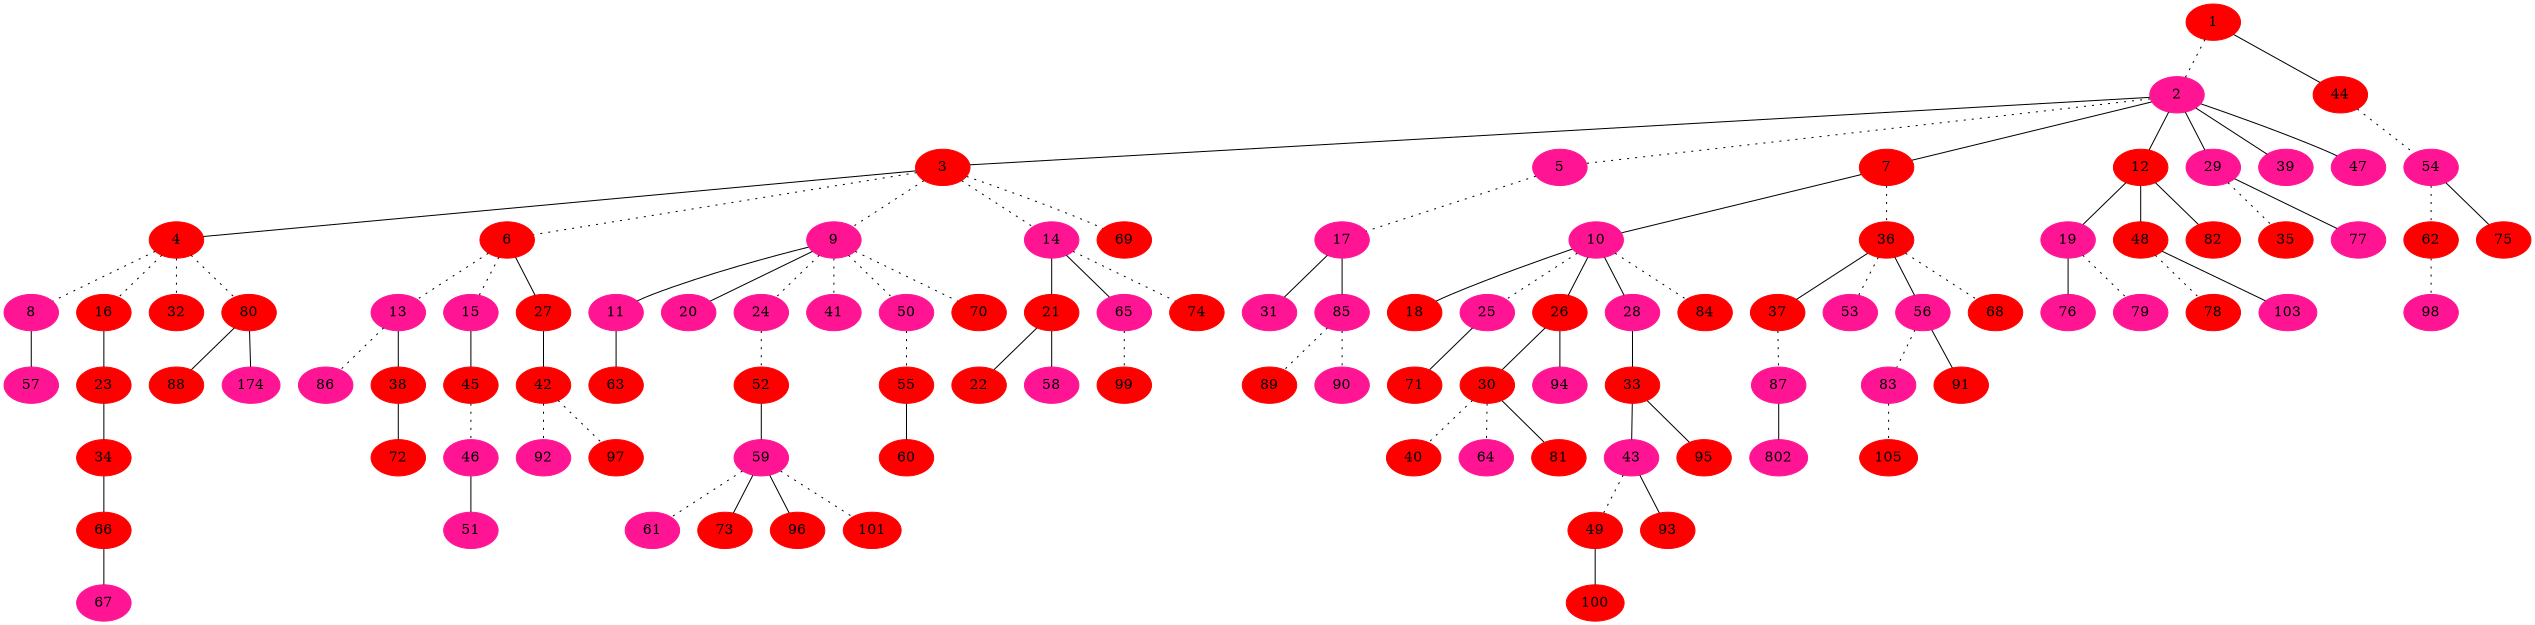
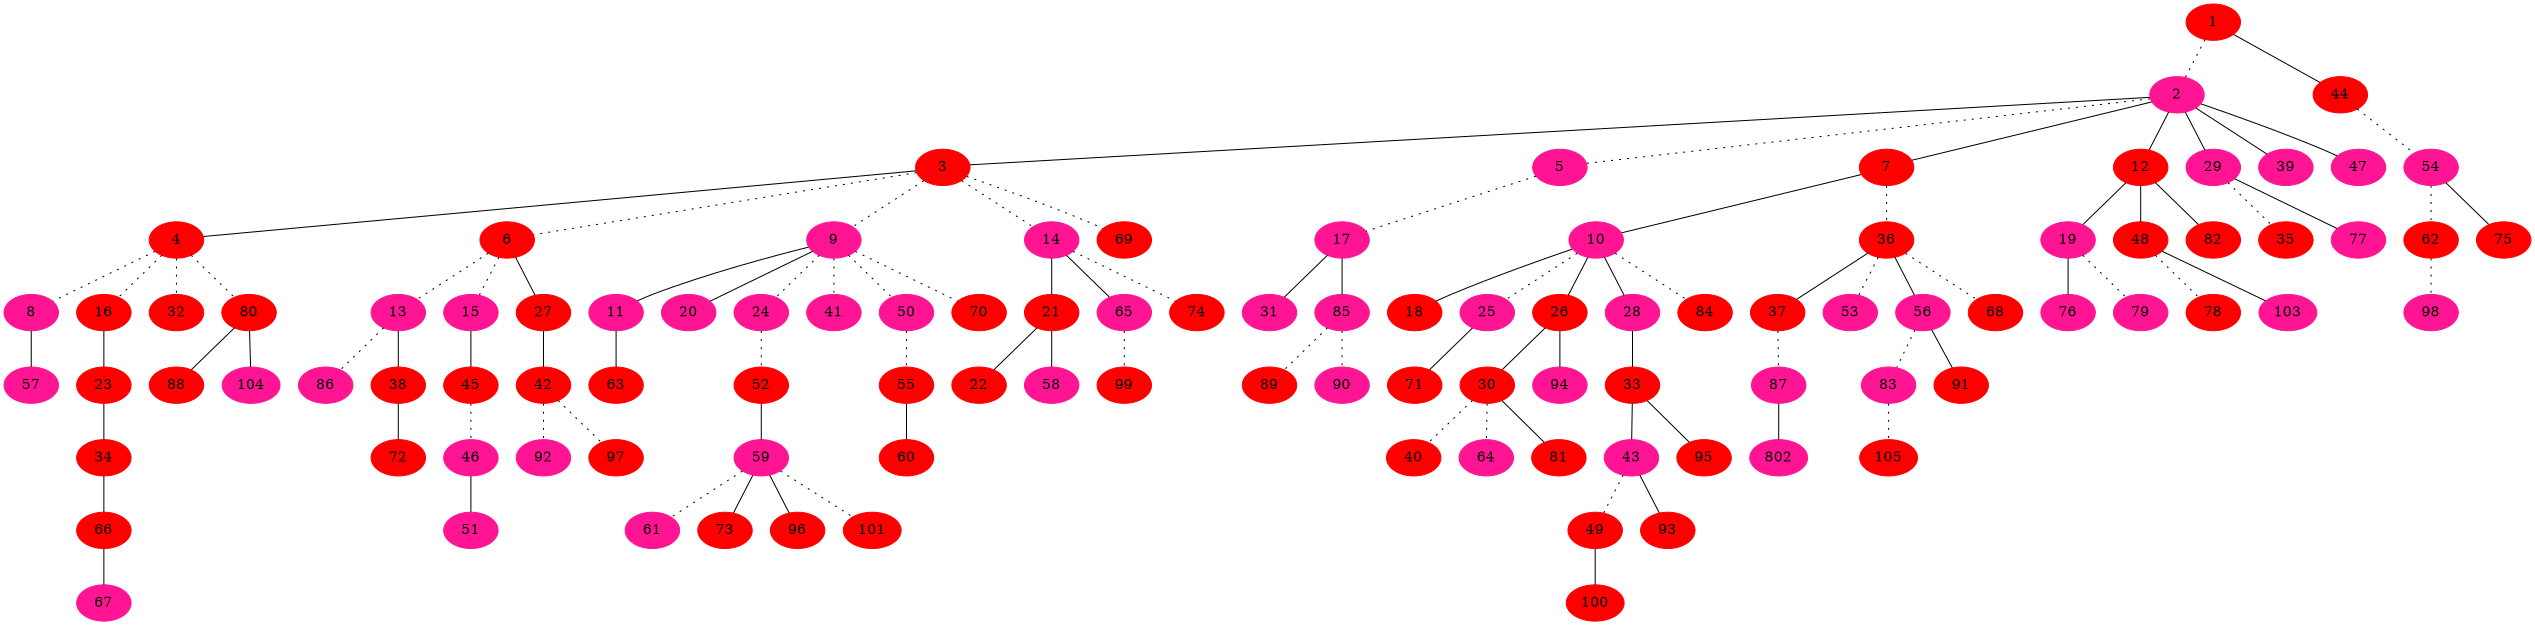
node "174": label "174" -> "104"
